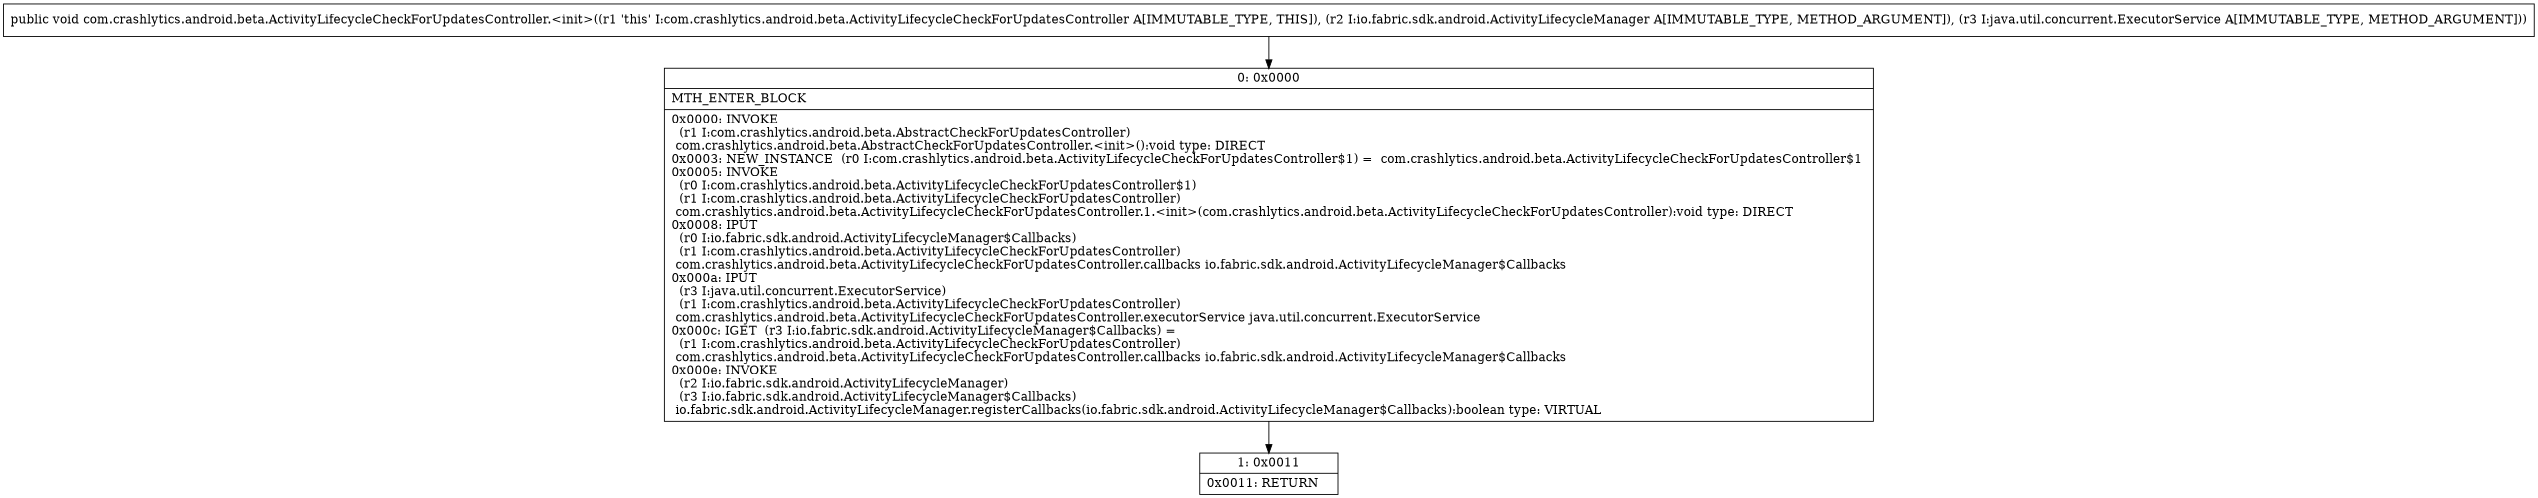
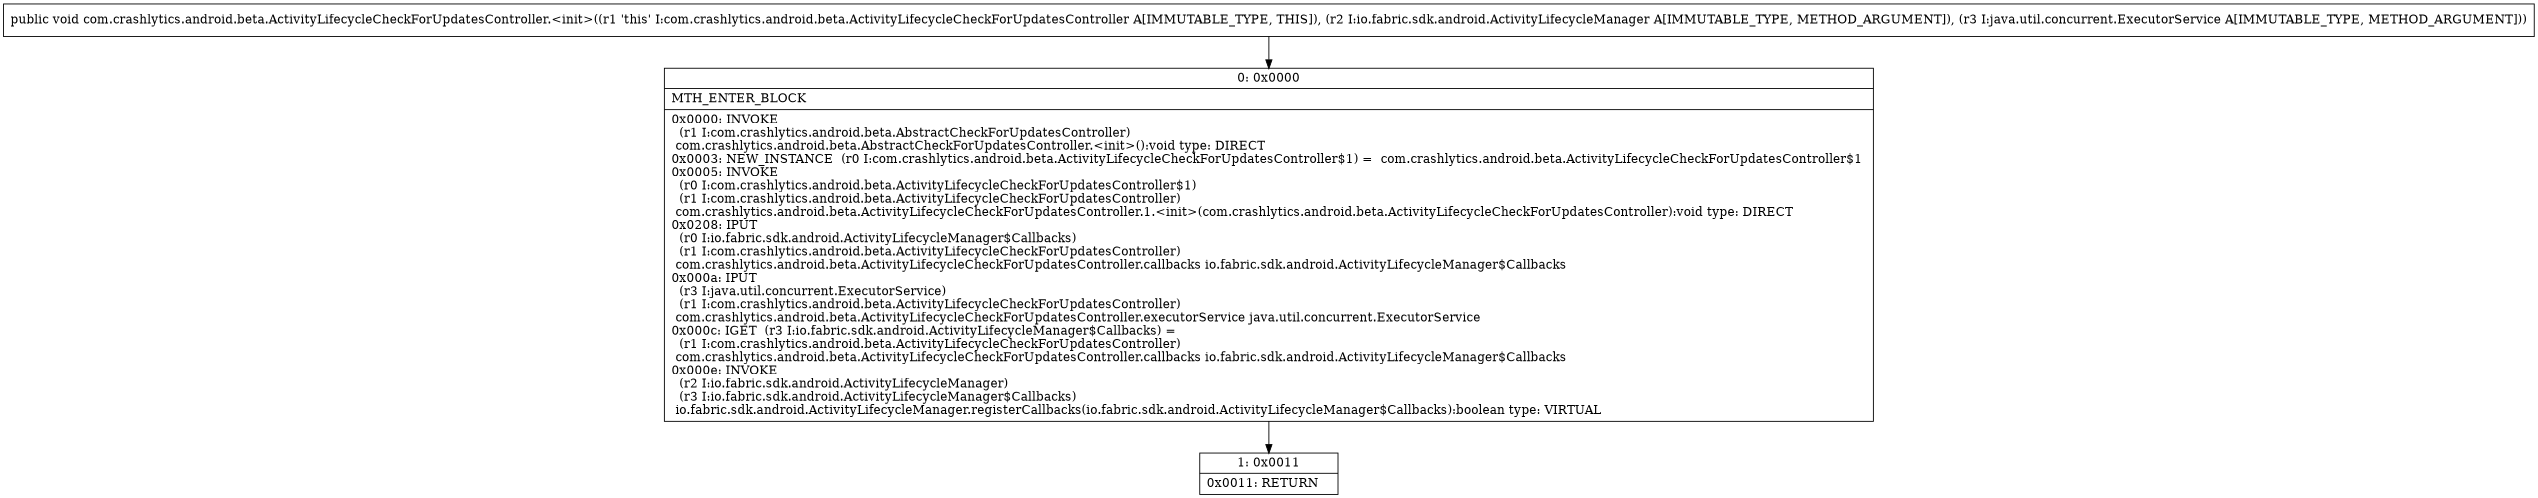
node "0: 0x0000": text "0x0008: IPUT" -> "0x0208: IPUT"
